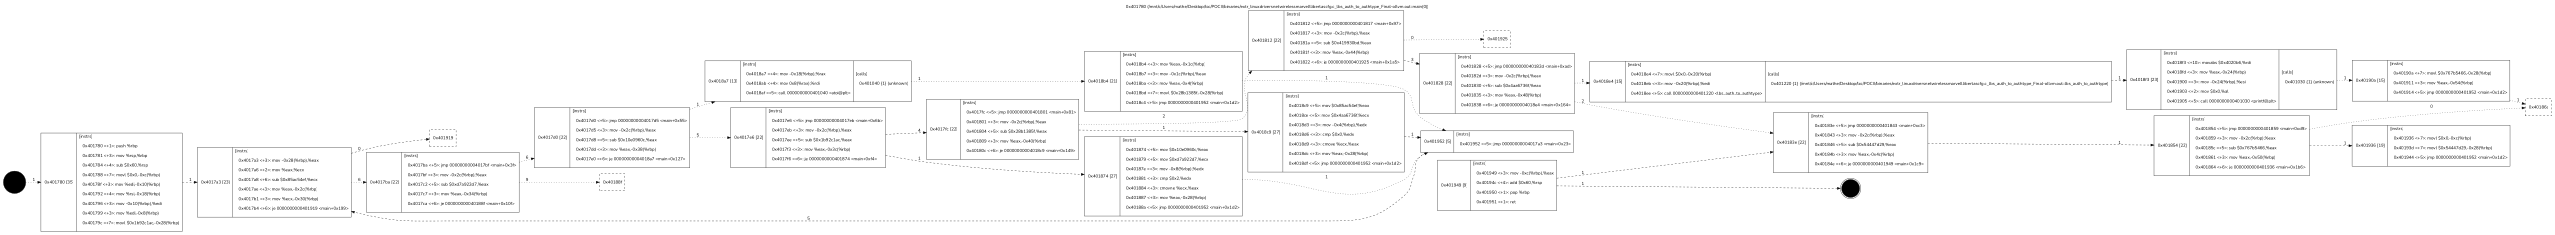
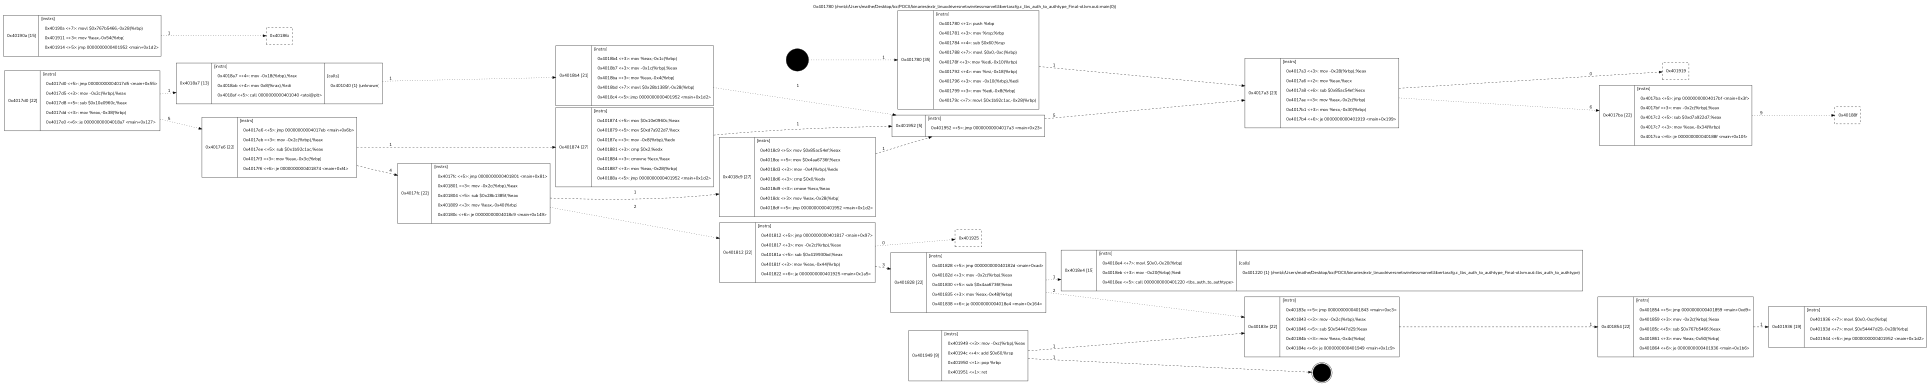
node "0x4018f3 [23]": removed
edge "0x401854 [22]" -> "0x40186a": removed, label "0"
edge "0x4017ba [22]" -> "0x4017d0 [22]": removed, label "6"
edge "0x401874 [27]" -> "0x401952 [5]": style dotted -> dashed
